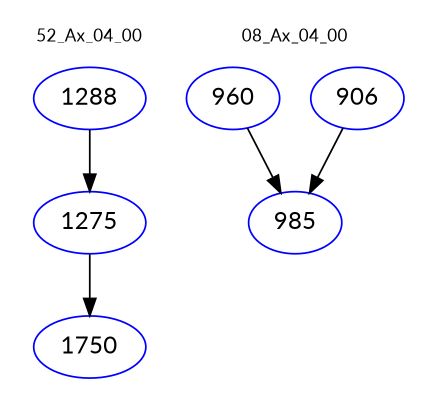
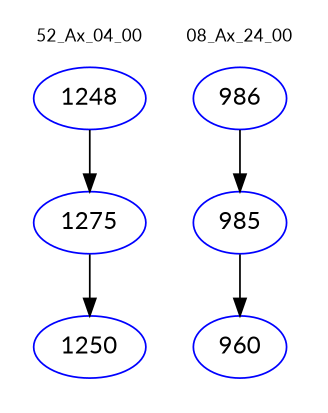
cluster "08_Ax_04_00": label "08_Ax_04_00" -> "08_Ax_24_00"
node "1288": label "1288" -> "1248"
node "906": label "906" -> "986"
edge "960" -> "985": reversed
node "1750": label "1750" -> "1250"
